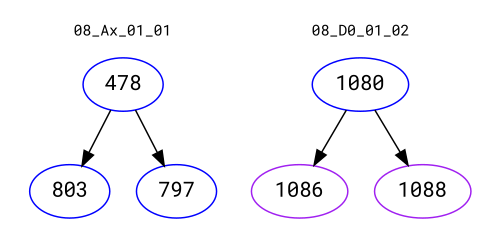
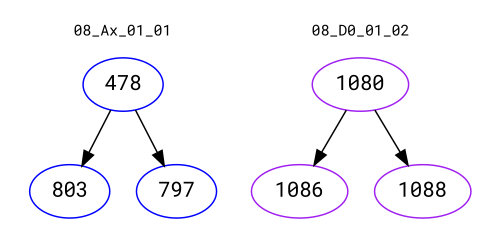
node "1080": color blue -> purple
